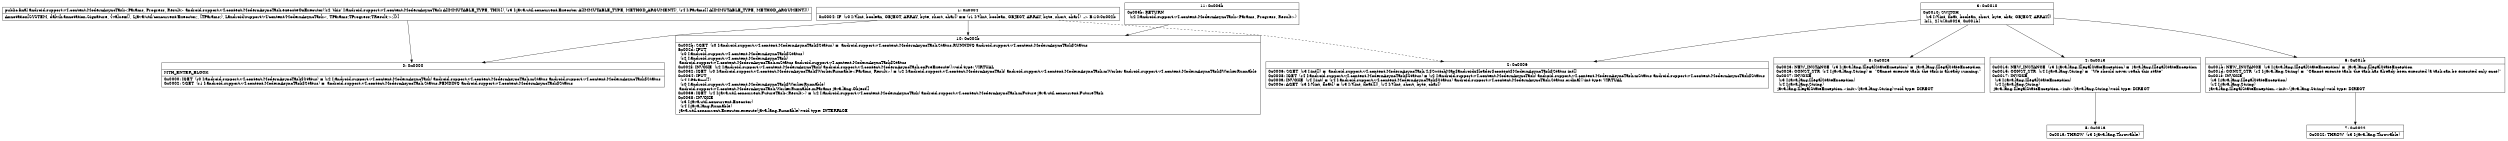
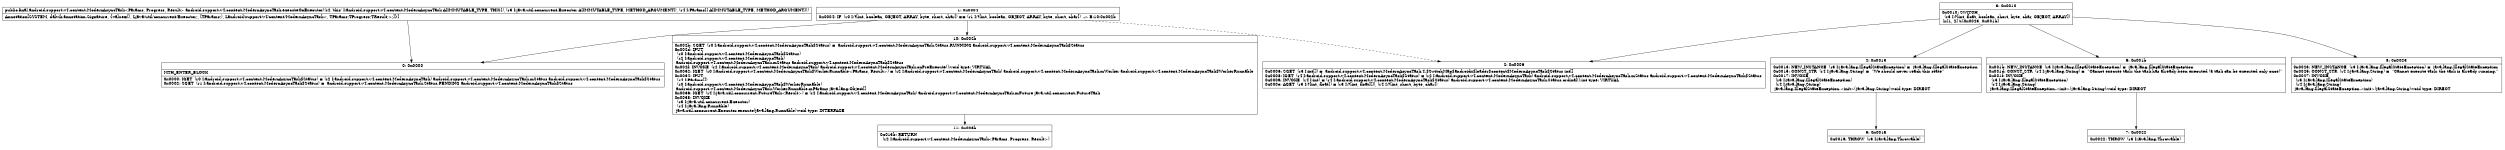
node "11: 0x003b": text "0x003b: RETURN" -> "0x013b: RETURN"
edge "11: 0x003b" -> "10: 0x002b": reversed
